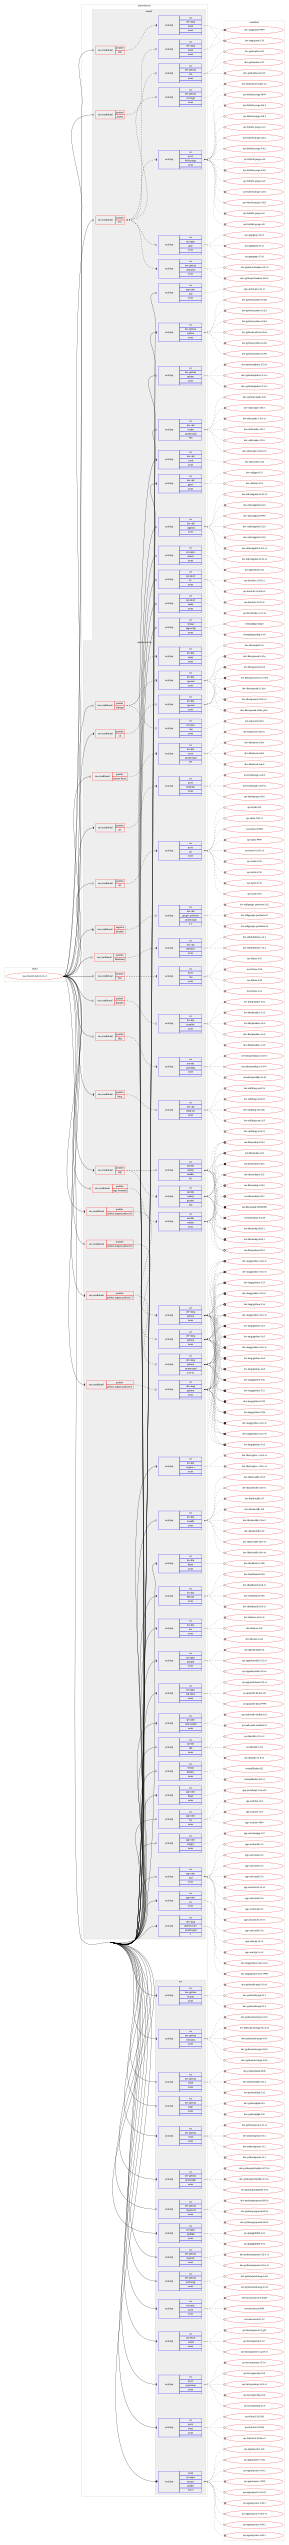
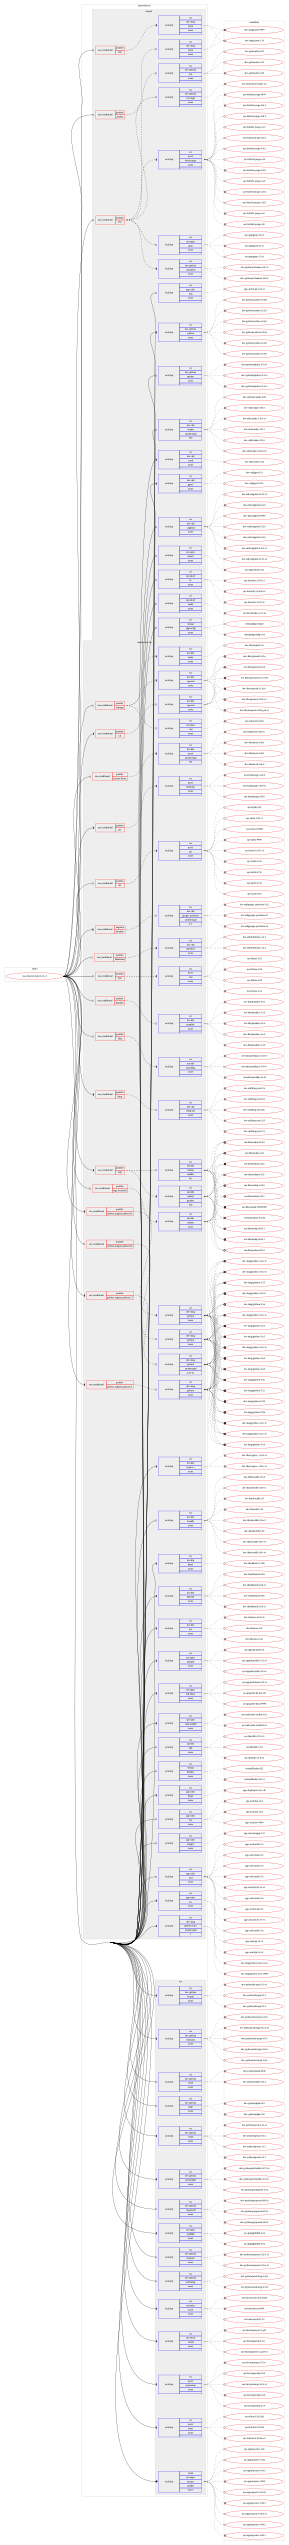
node "dev-python/boost-3.7.0": label "dev-python/boost-3.7.0" -> "dev-python/tox-3.7.0"
node "dev-util/lvm-3.0.4": label "dev-util/lvm-3.0.4" -> "dev-util/gperf-3.0.4"
node "virtual/pkgconfig-0-r8": label "virtual/pkgconfig-0-r8" -> "virtual/pkgconfig-0-r1"
node "dev-libs/openssl-0.9.8z_p8-r1": label "dev-libs/openssl-0.9.8z_p8-r1" -> "dev-libs/requests-0.9.8z_p8-r1"
node "dev-libs/leveldb-1.18": label "dev-libs/leveldb-1.18" -> "dev-libs/oath-1.18"
node "app-arch/bzip2-1.0.6-r10": label "app-arch/bzip2-1.0.6-r10" -> "app-dep/bzip2-1.0.6-r10"
node "dev-python/flask-1.0.2": removed
